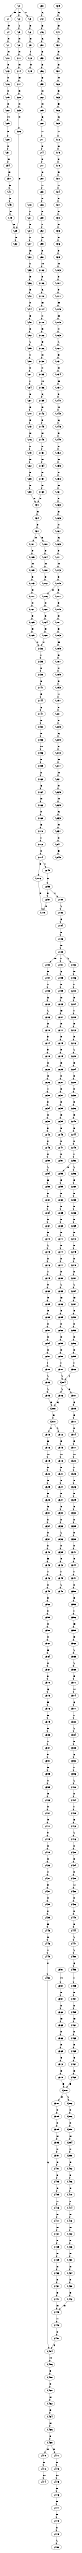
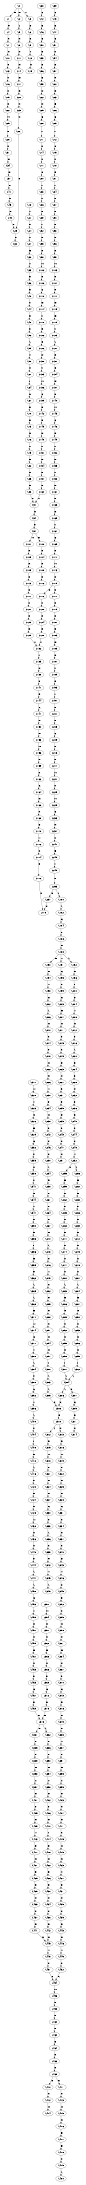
edge "S174" -> "S249": now "S245" -> "S249"
edge "S314" -> "S317": removed, label "E"
